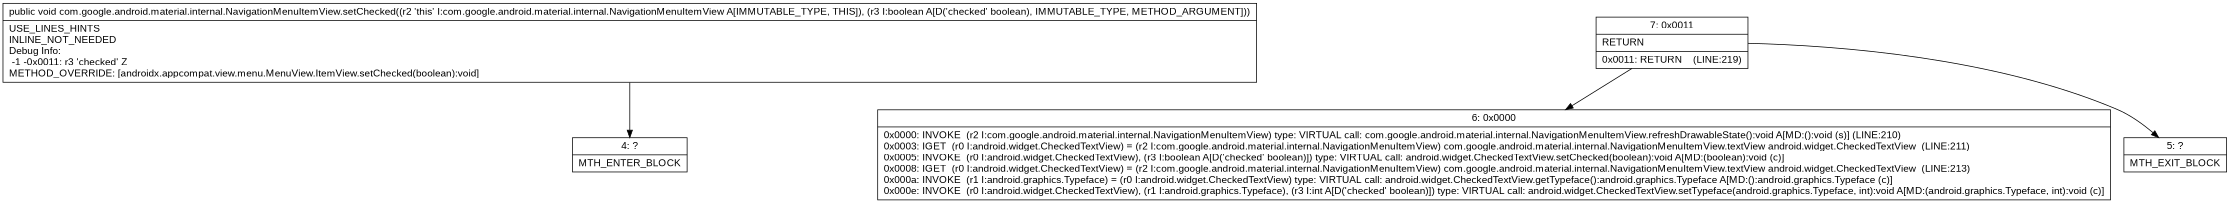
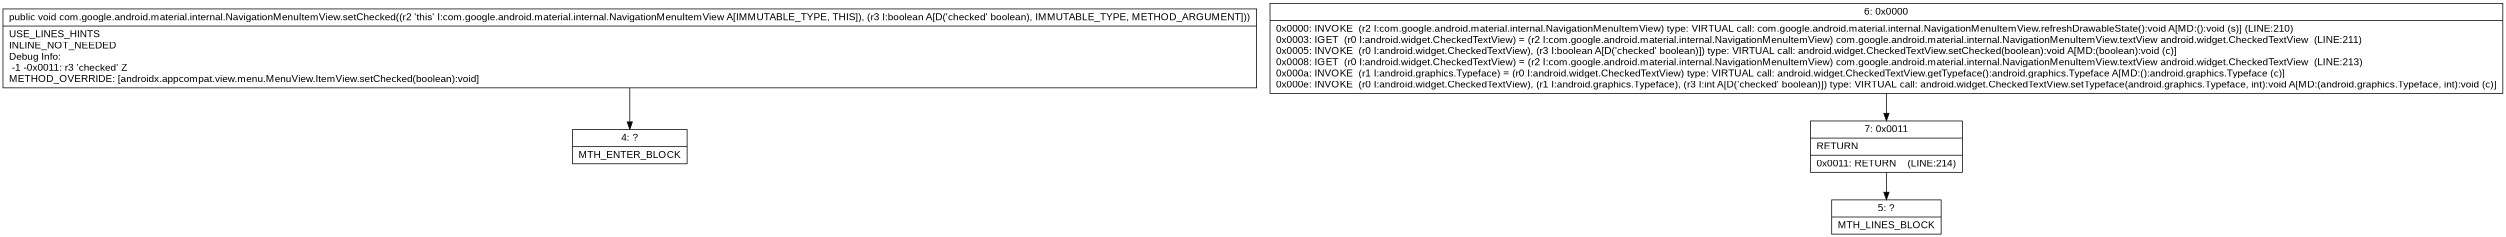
node "7: 0x0011": text "0x0011: RETURN    (LINE:219)" -> "0x0011: RETURN    (LINE:214)"
edge "7: 0x0011" -> "6: 0x0000": reversed
node "5: ?": text "MTH_EXIT_BLOCK" -> "MTH_LINES_BLOCK"
